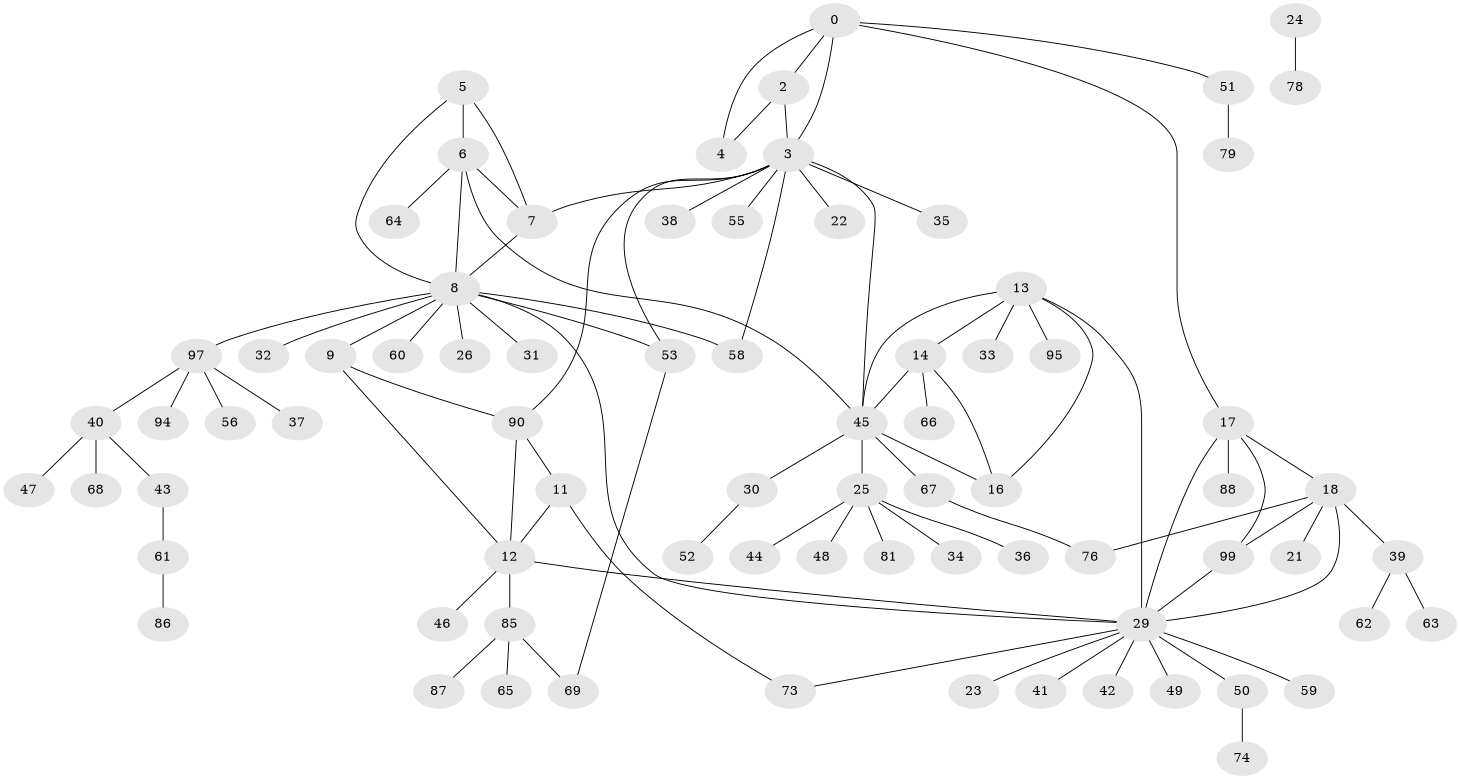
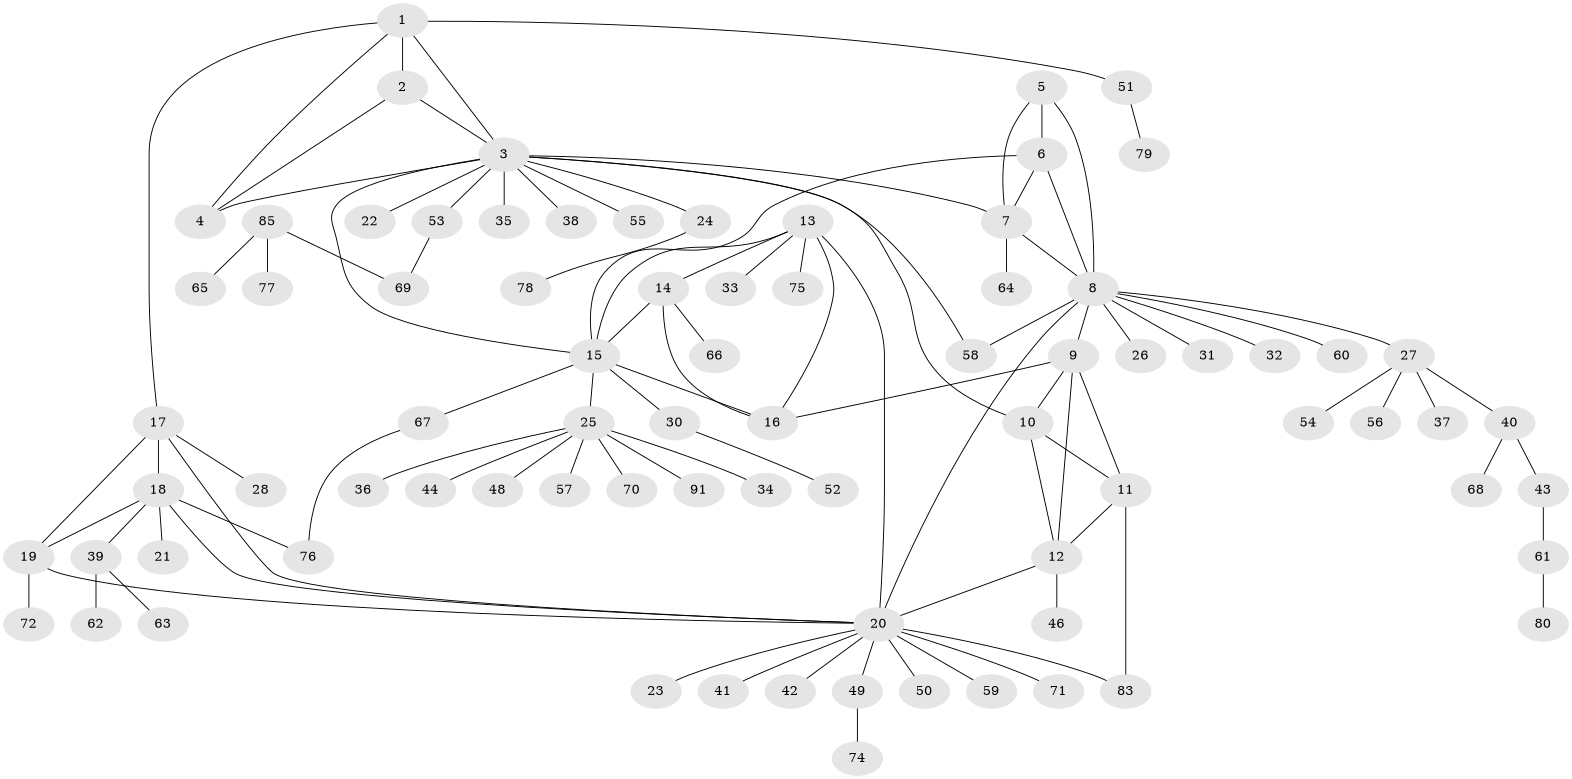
node "0": label "0" -> "1"
edge "3" -- "4": added
edge "3" -- "24": added
edge "6" -- "64": now "7" -- "64"
edge "8" -- "53": removed
node "97": label "97" -> "27"
node "95": label "95" -> "75"
edge "9" -- "16": added
node "94": label "94" -> "54"
node "90": label "90" -> "10"
node "45": label "45" -> "15"
edge "9" -- "11": added
node "47": removed
node "57": added
node "70": added
node "88": label "88" -> "28"
node "81": label "81" -> "91"
node "99": label "99" -> "19"
edge "12" -- "85": removed
node "72": added
node "86": label "86" -> "80"
node "29": label "29" -> "20"
node "87": label "87" -> "77"
node "73": label "73" -> "83"
node "71": added
edge "50" -- "74": now "49" -- "74"
